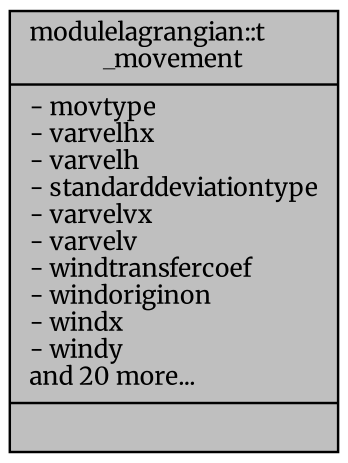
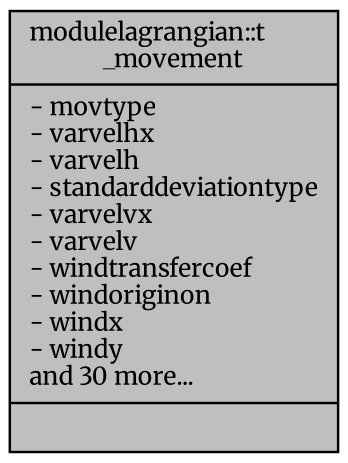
node "modulelagrangian::t": text "and 20 more..." -> "and 30 more..."
